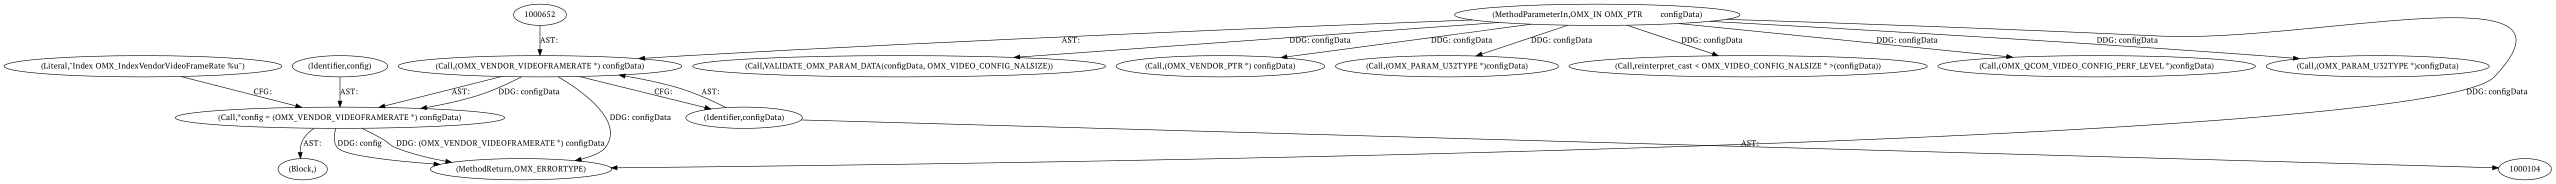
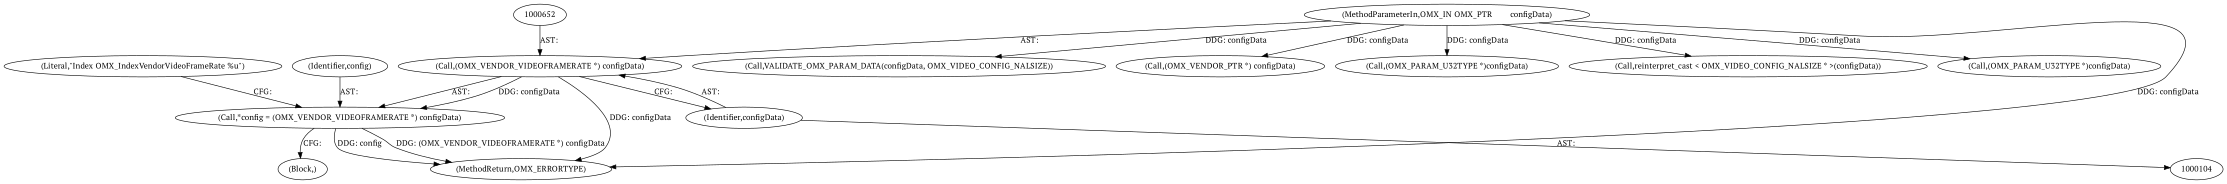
node "(Call,(OMX_QCOM_VIDEO_CONFIG_PERF_LEVEL *)configData)": removed
edge "(Call,*config = (OMX_VENDOR_VIDEOFRAMERATE *) configData)" -> "(Block,)": label "AST: " -> "CFG: "
